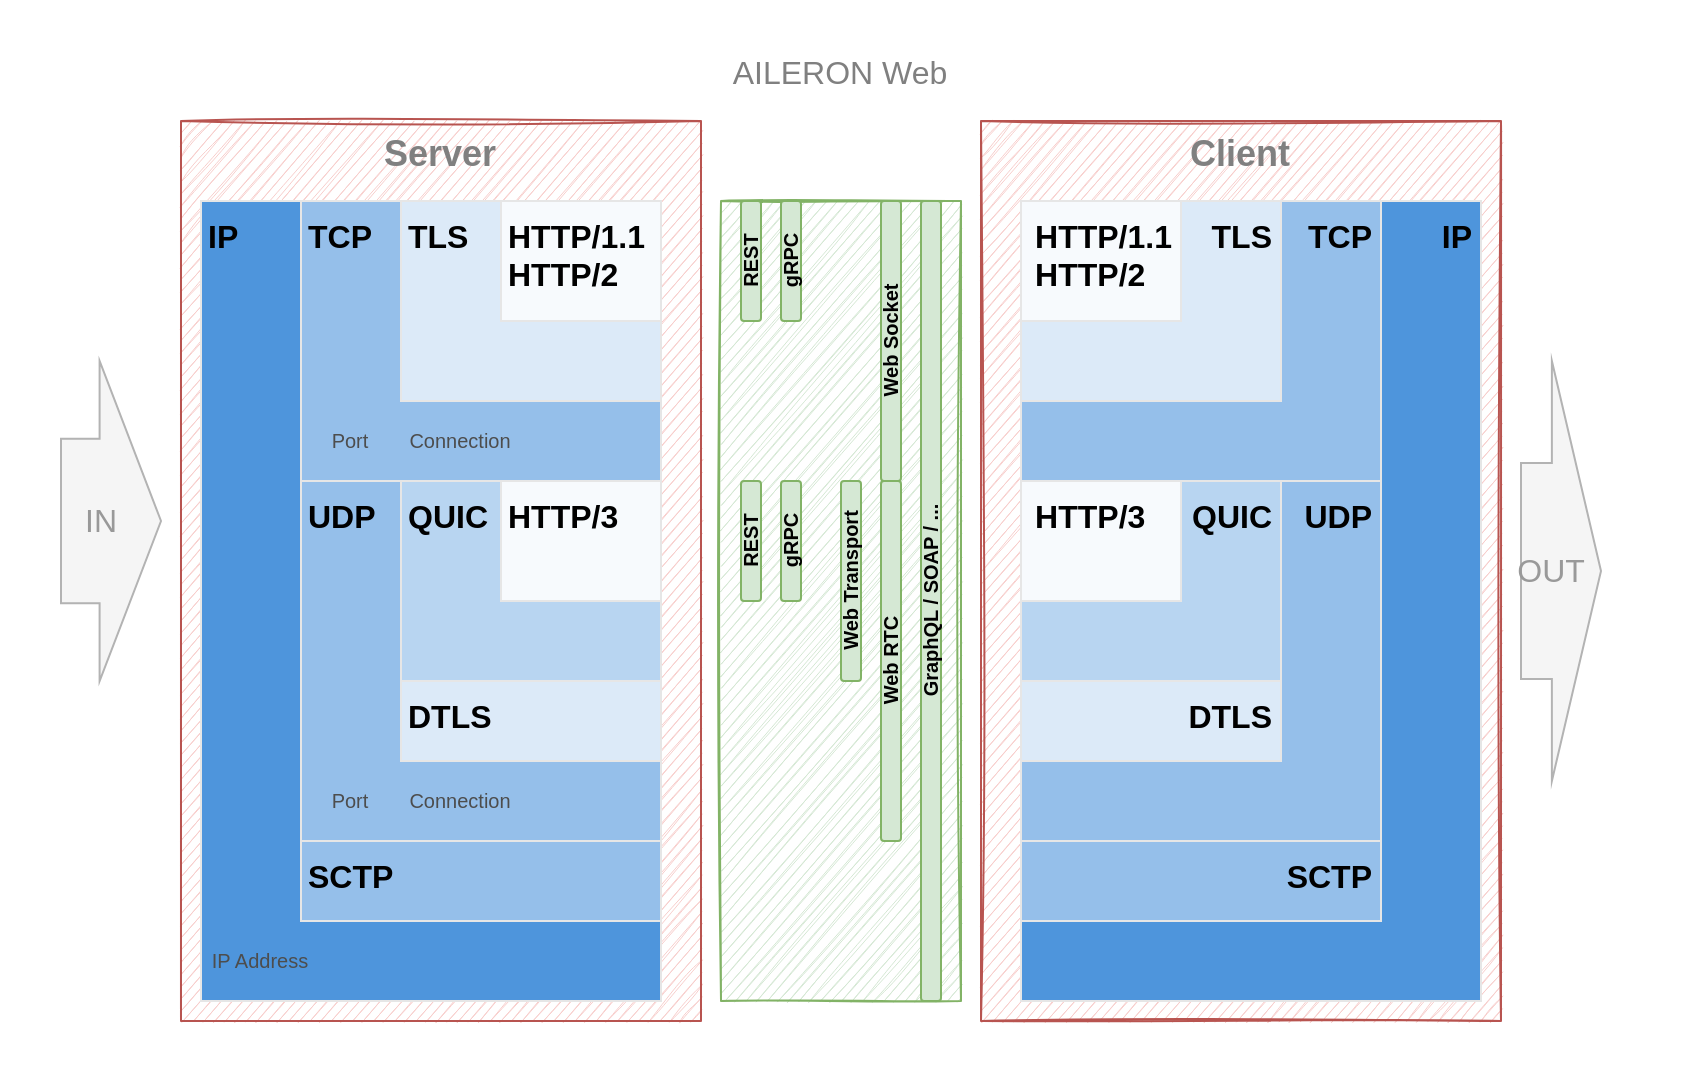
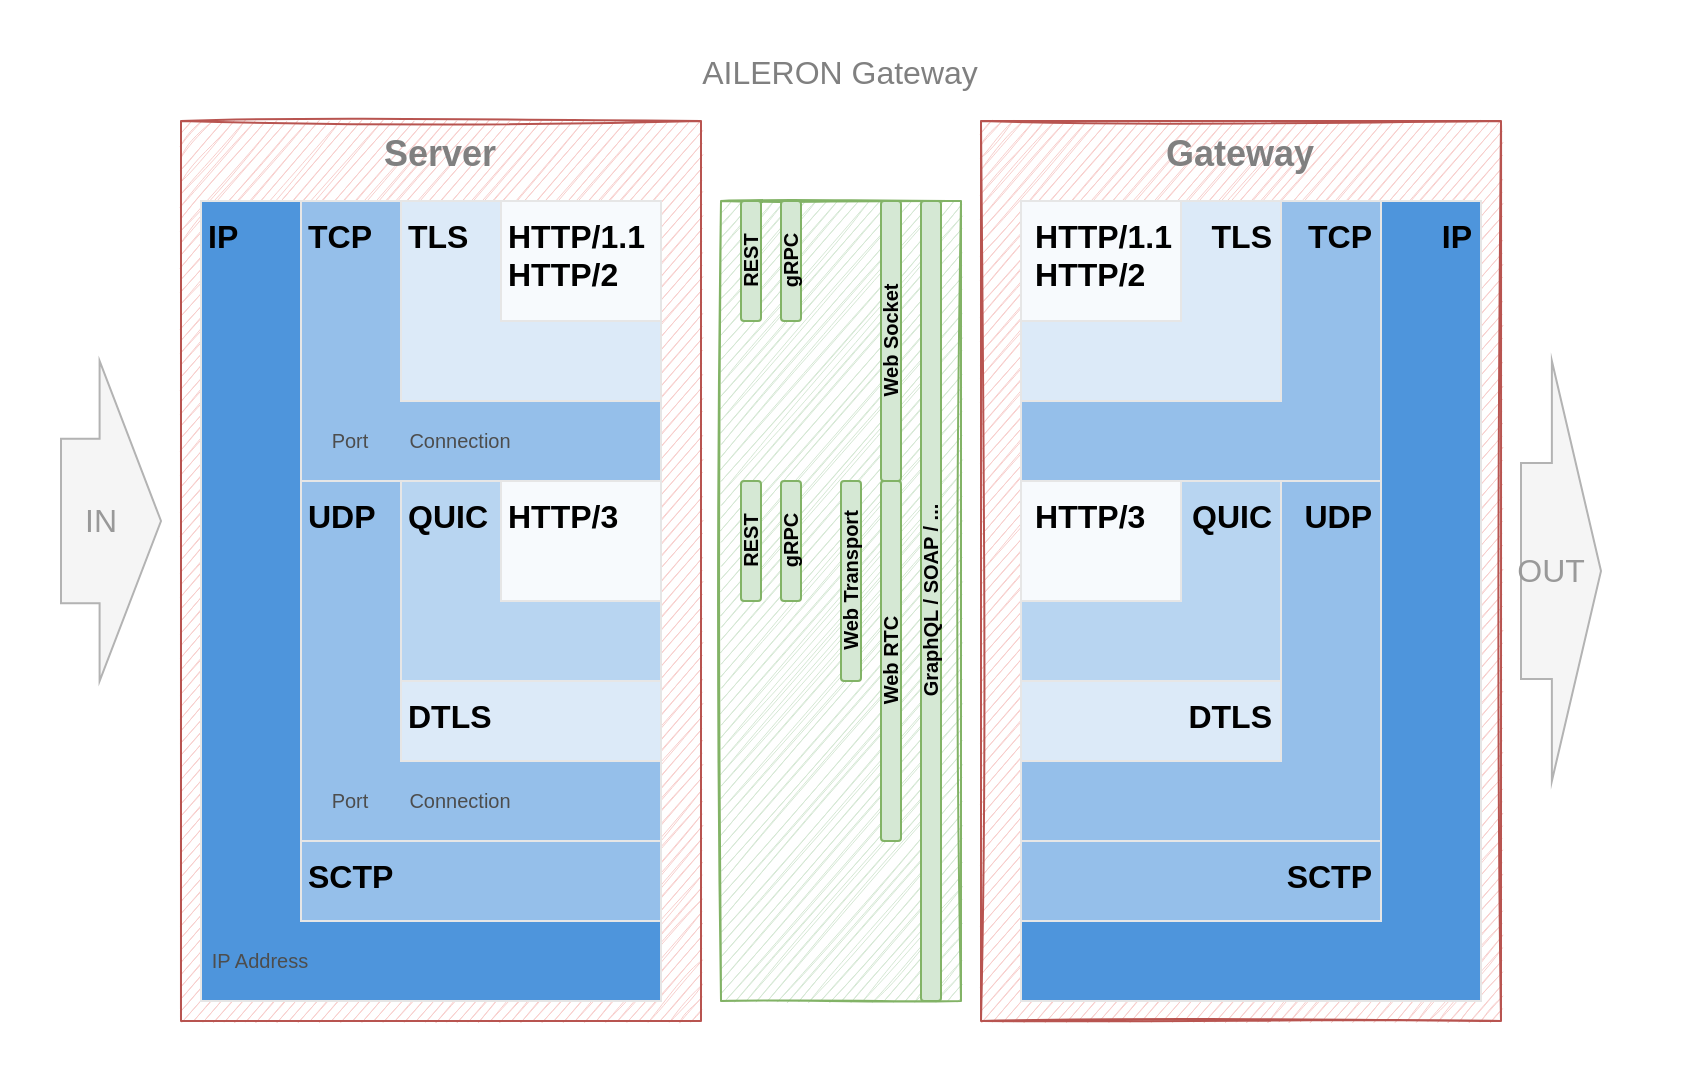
node "AILERON Web": label "AILERON Web" -> "AILERON Gateway"
node "Client": label "Client" -> "Gateway"
